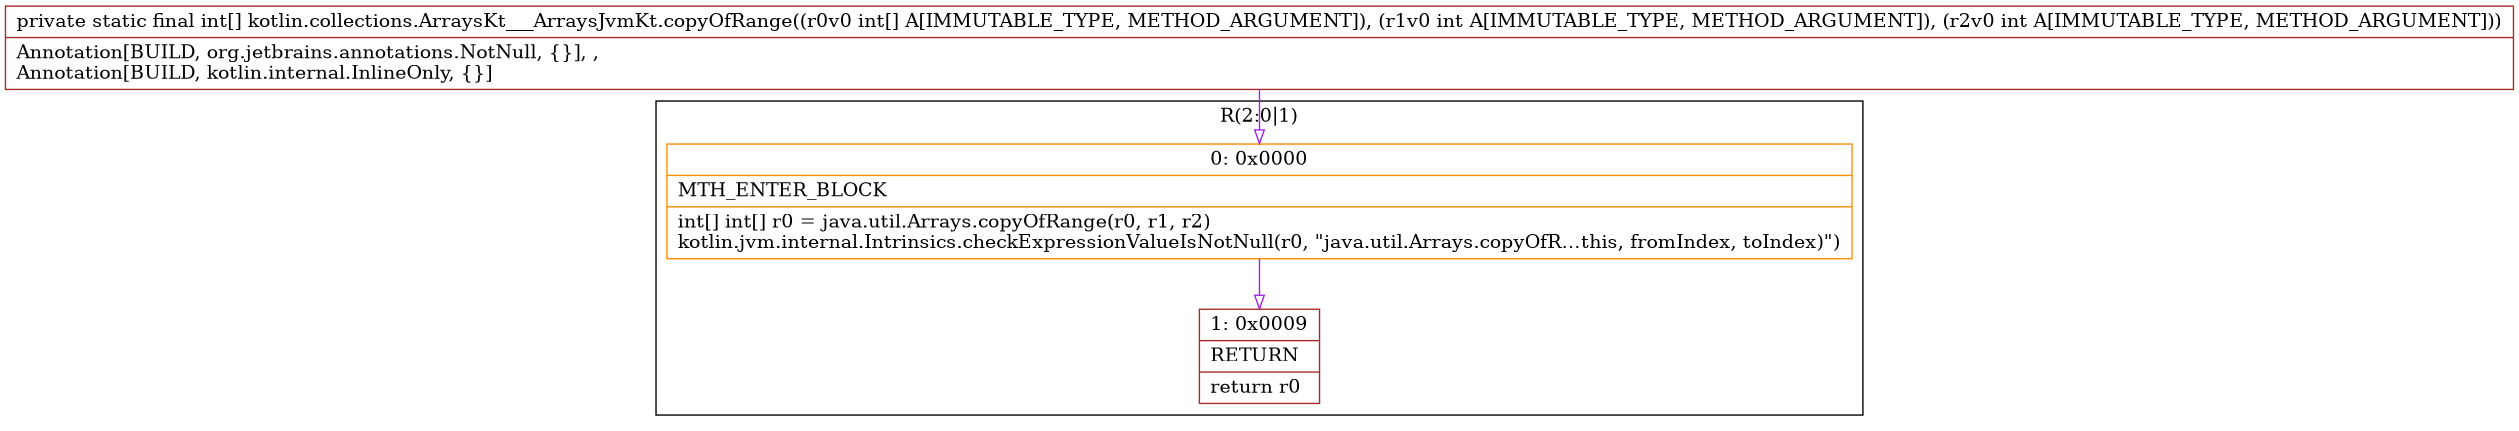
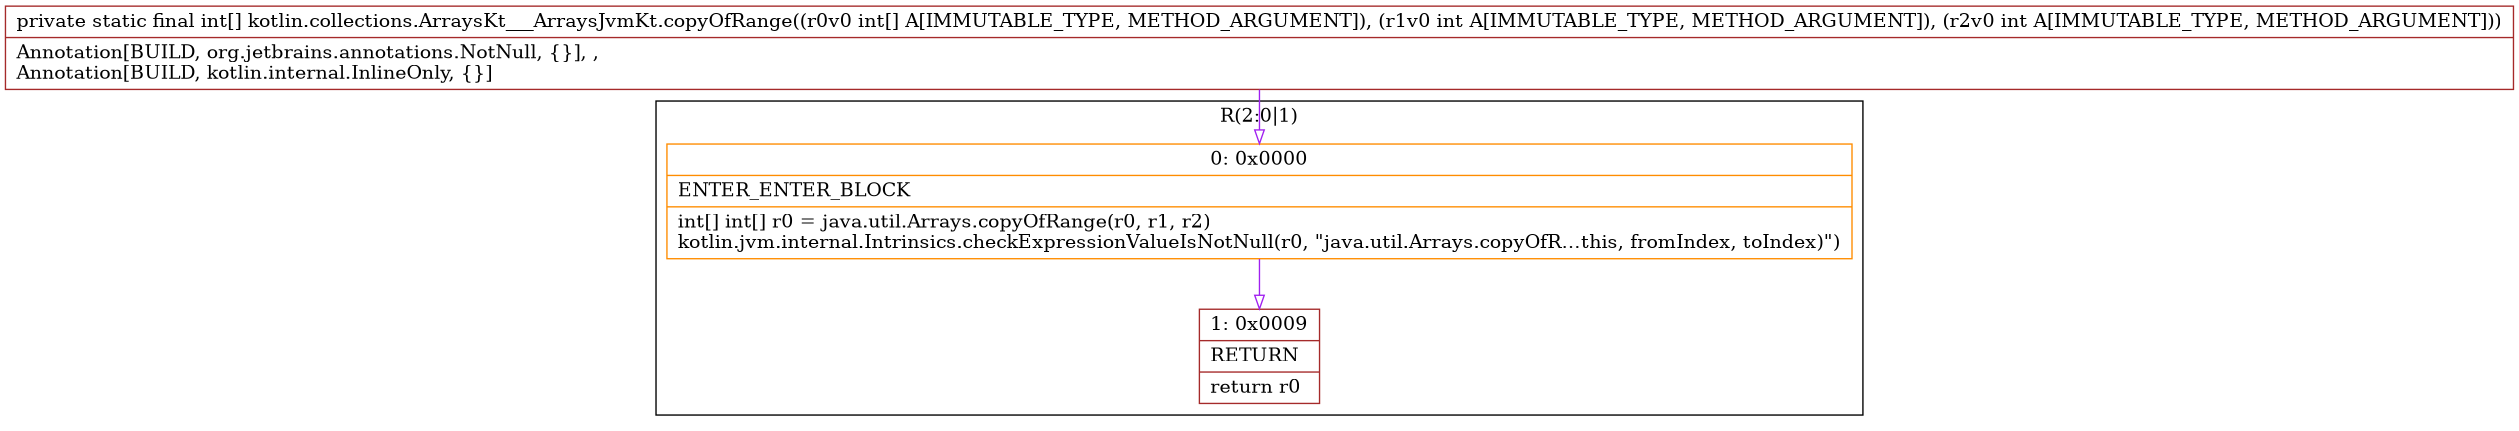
node "0: 0x0000": text "MTH_ENTER_BLOCK" -> "ENTER_ENTER_BLOCK"
